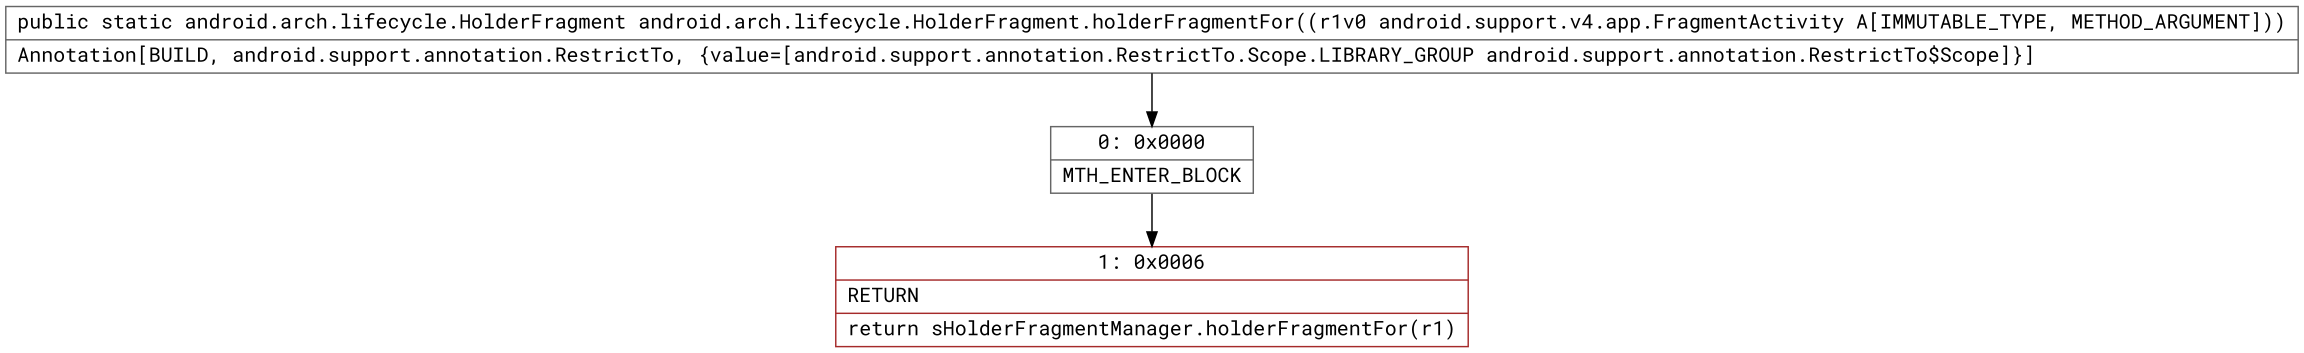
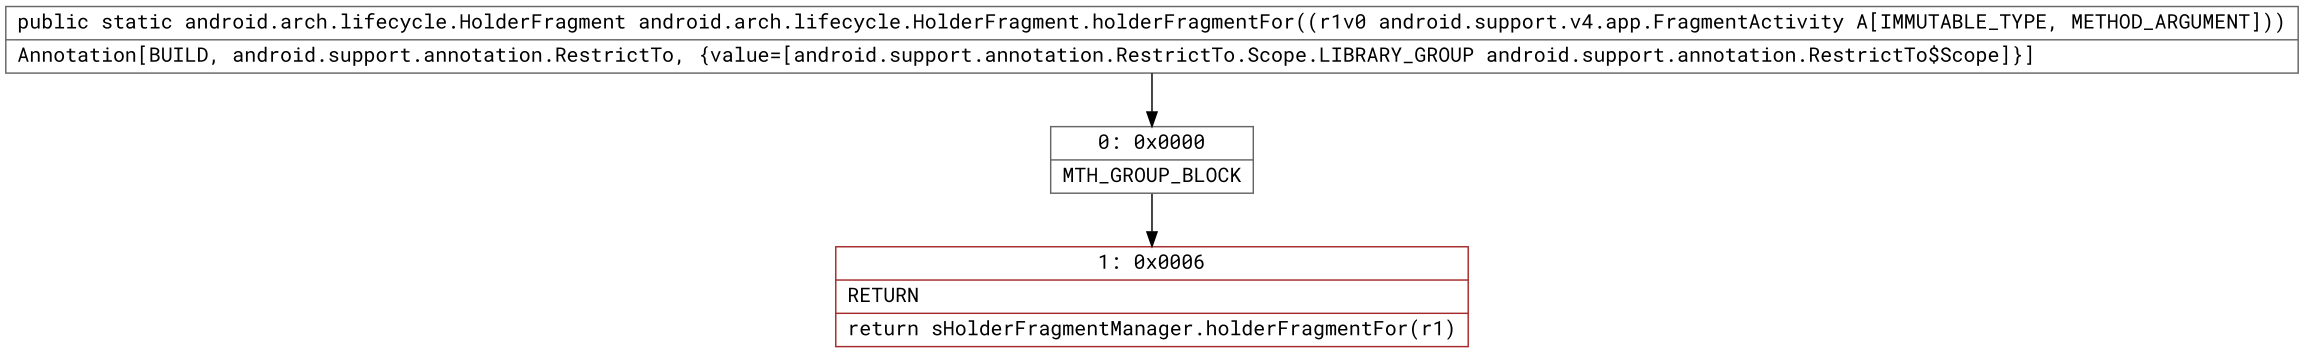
node "0: 0x0000": text "MTH_ENTER_BLOCK" -> "MTH_GROUP_BLOCK"
